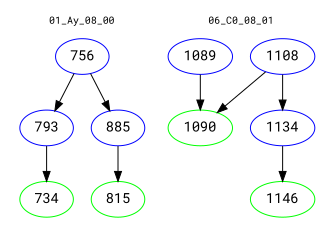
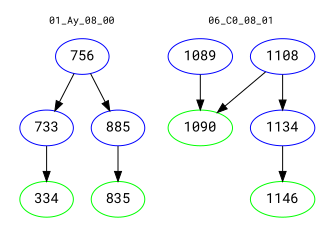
node "793": label "793" -> "733"
node "734": label "734" -> "334"
node "815": label "815" -> "835"
